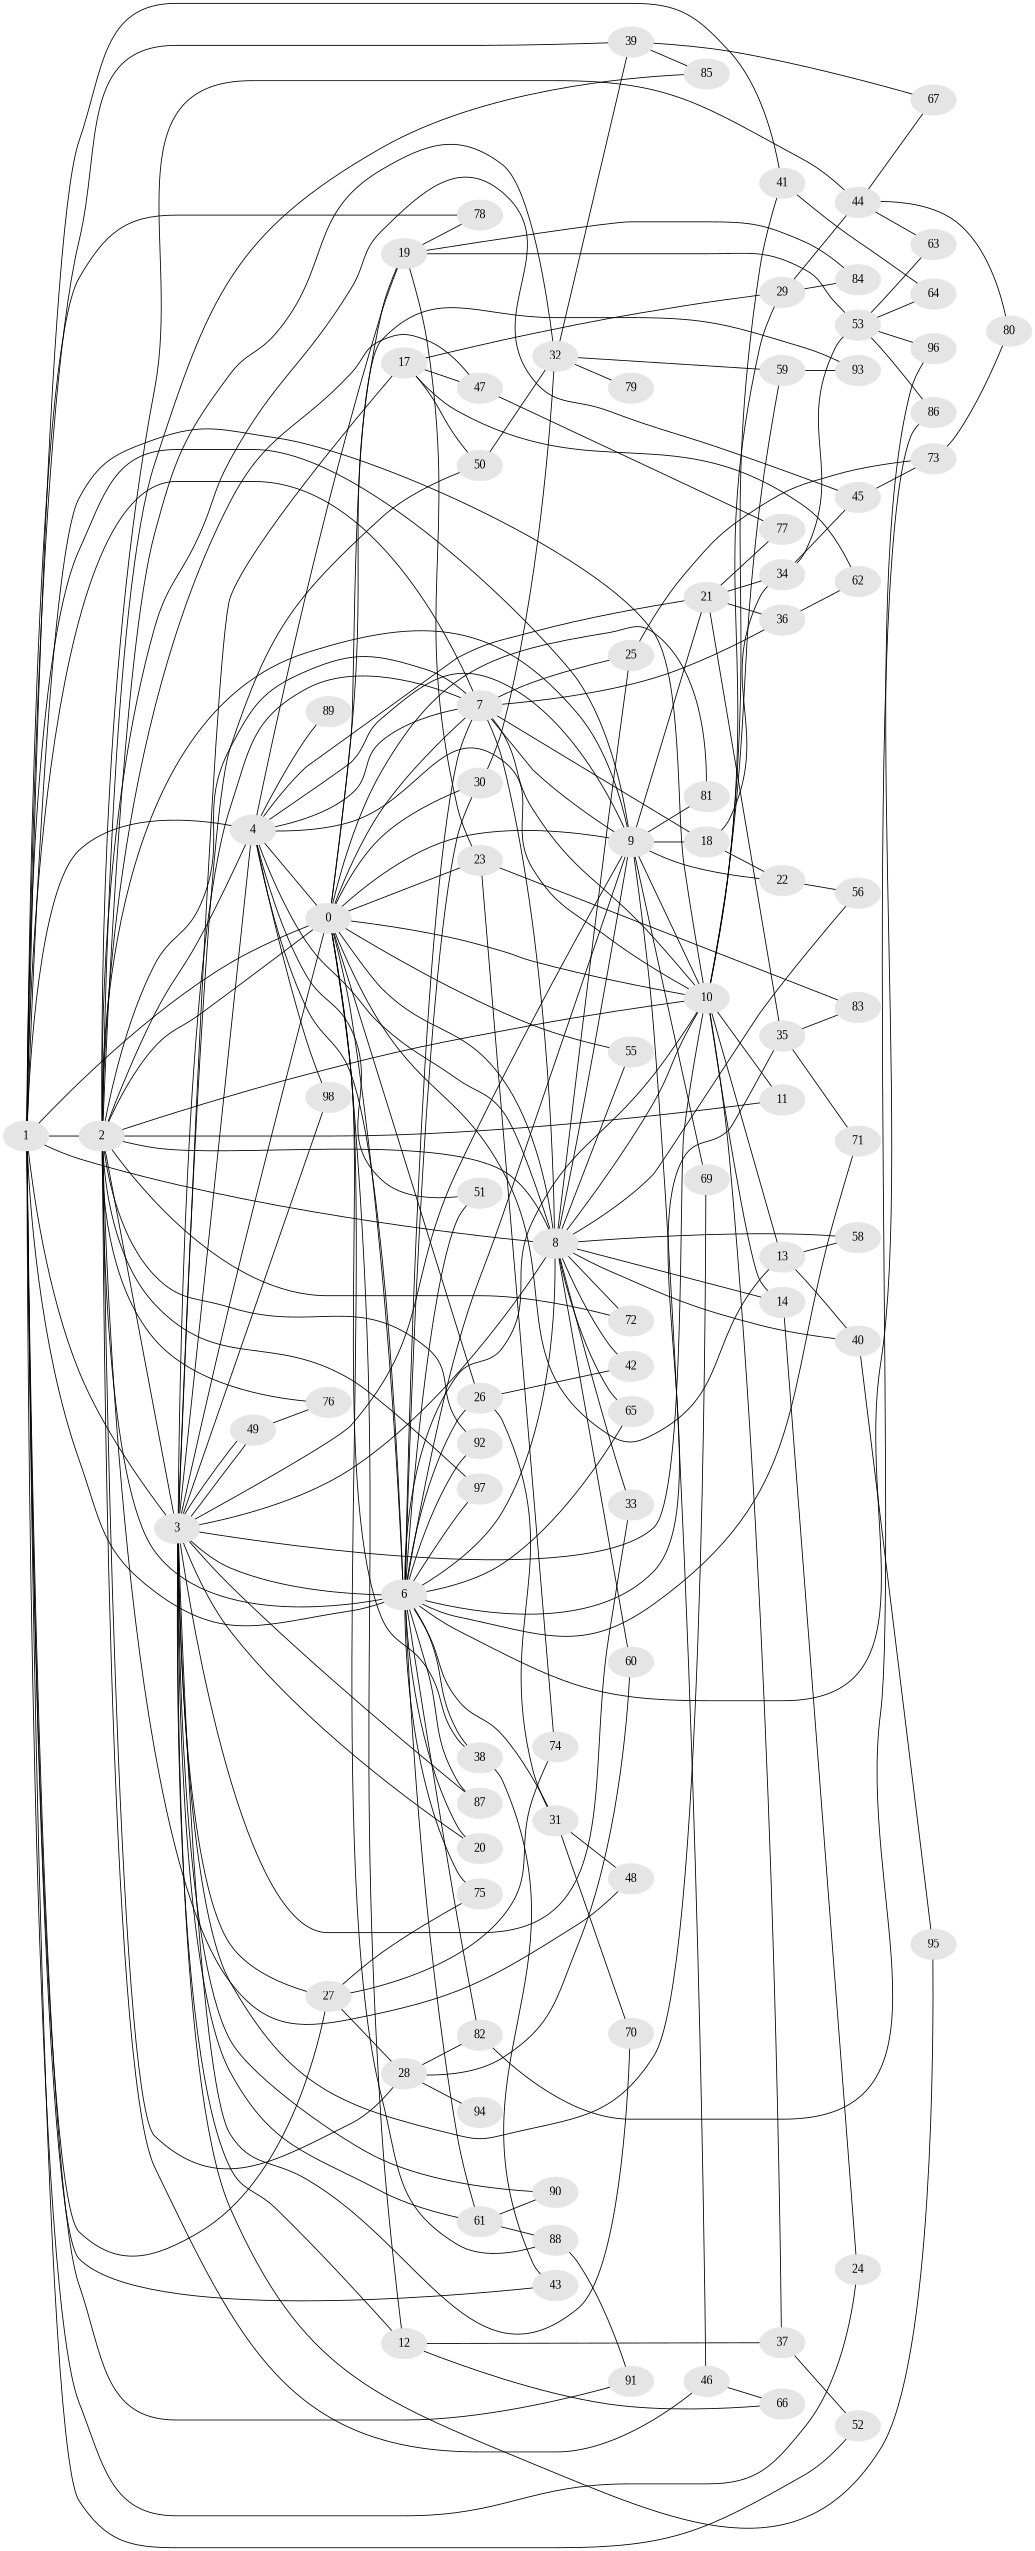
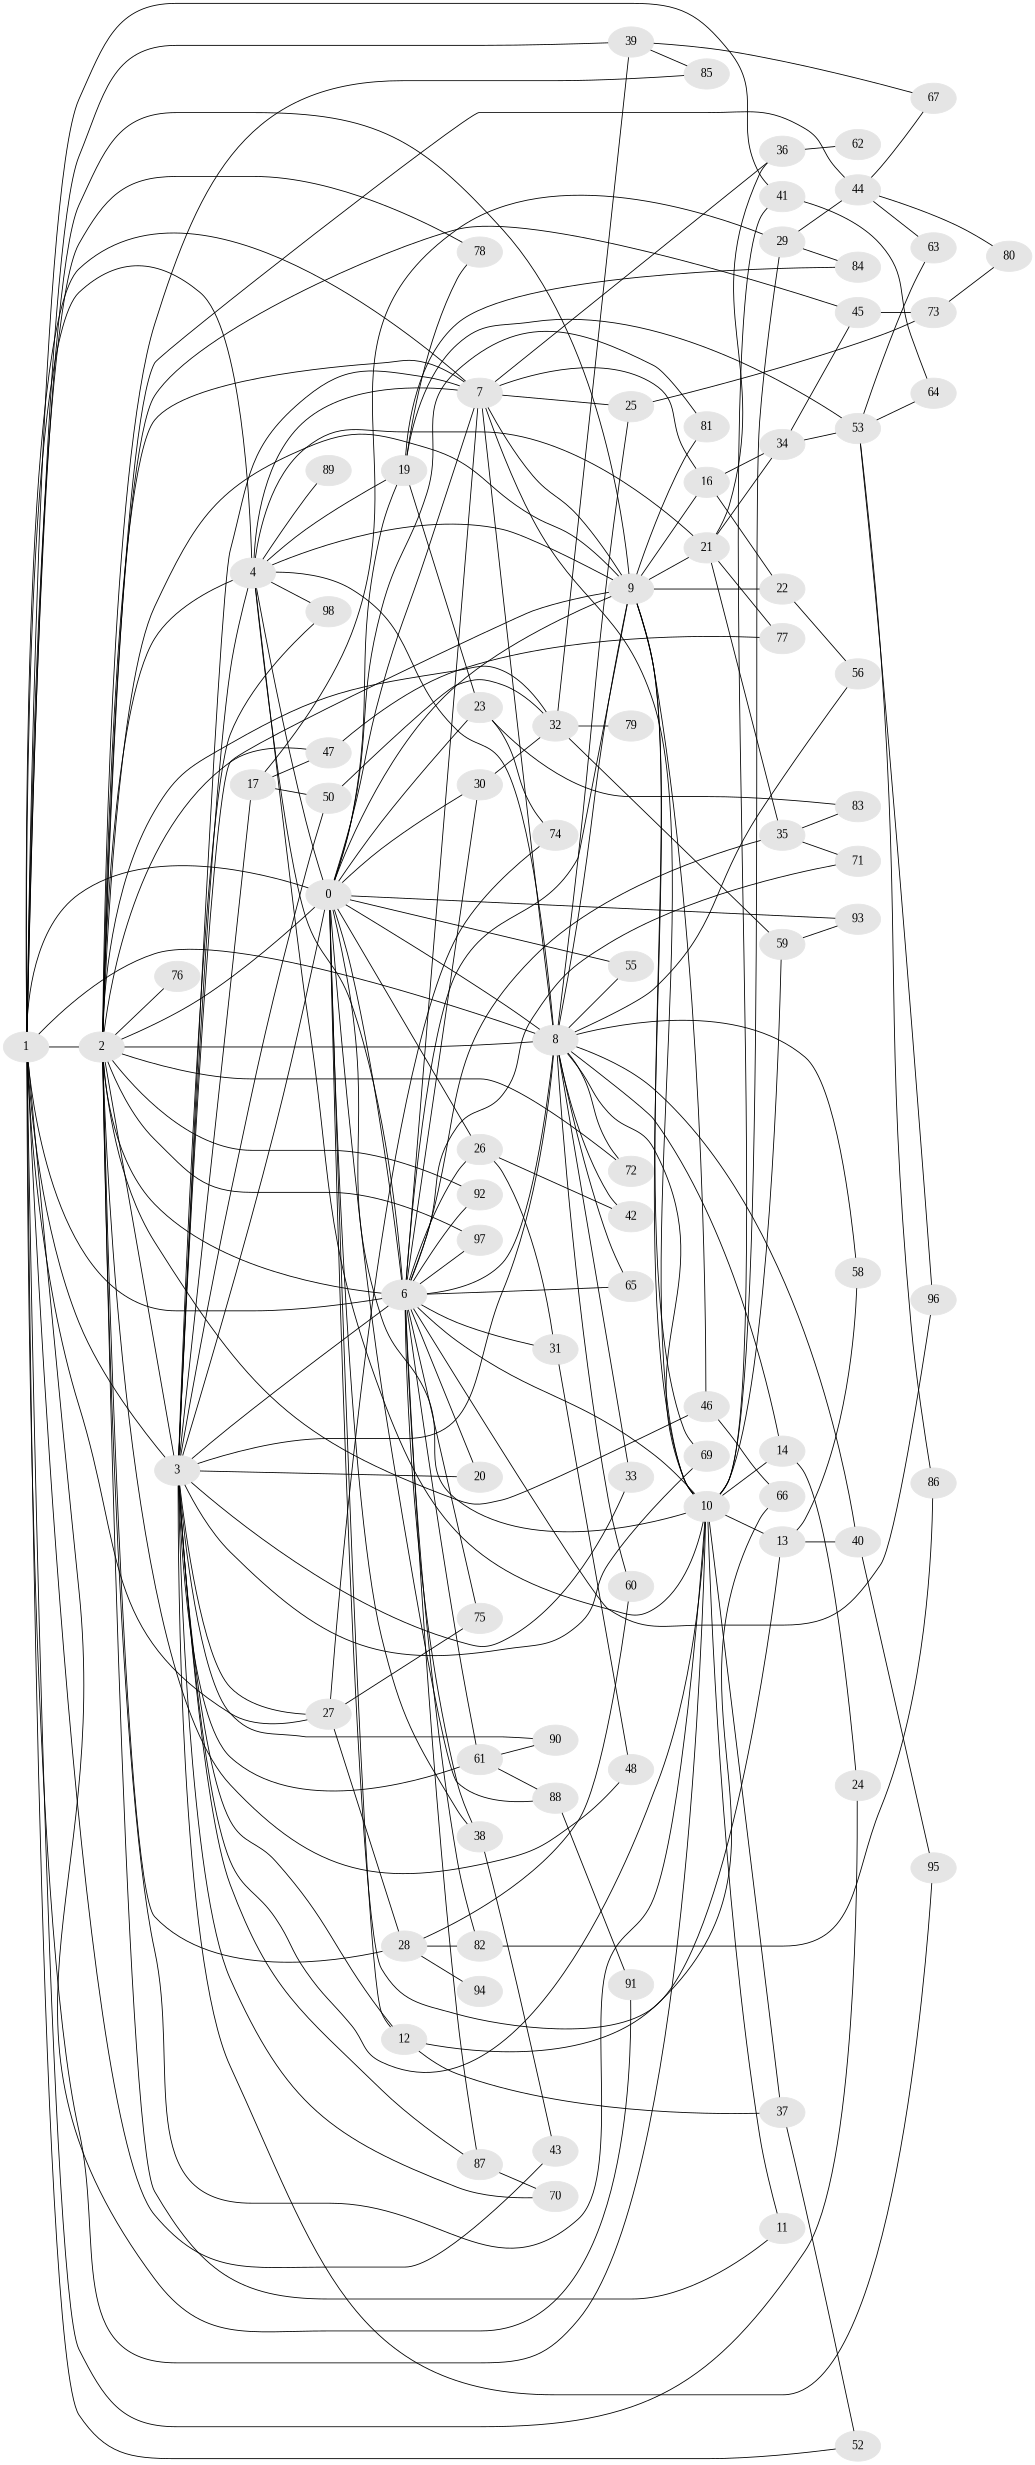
edge "17" -- "62": removed
node "18": label "18" -> "16"
node "51": removed
node "49": removed
edge "31" -- "70": now "87" -- "70"
